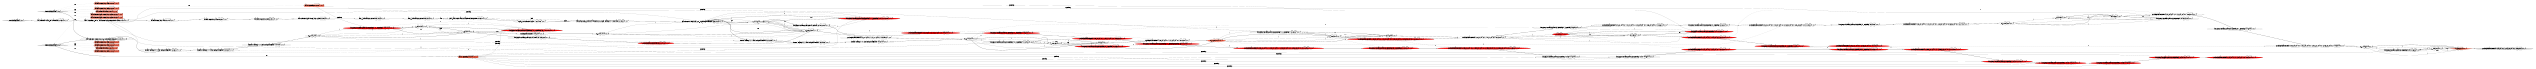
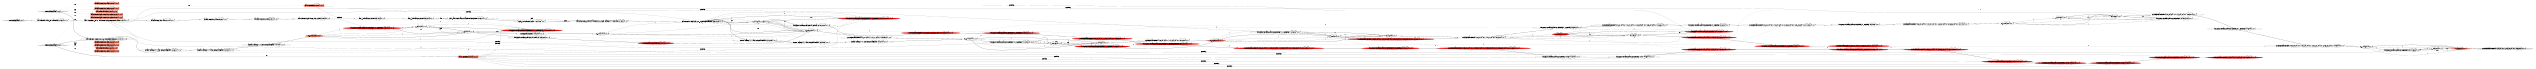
node "int i = 0@@@8@@@['1', '1', '0']": fillcolor white -> tomato
edge "doTestNotSendingOldValues['0', '1', '0']" -> "final KTable<Integer,String> table2@@@2@@@['0', '1', '0']": label "true" -> "joined"
